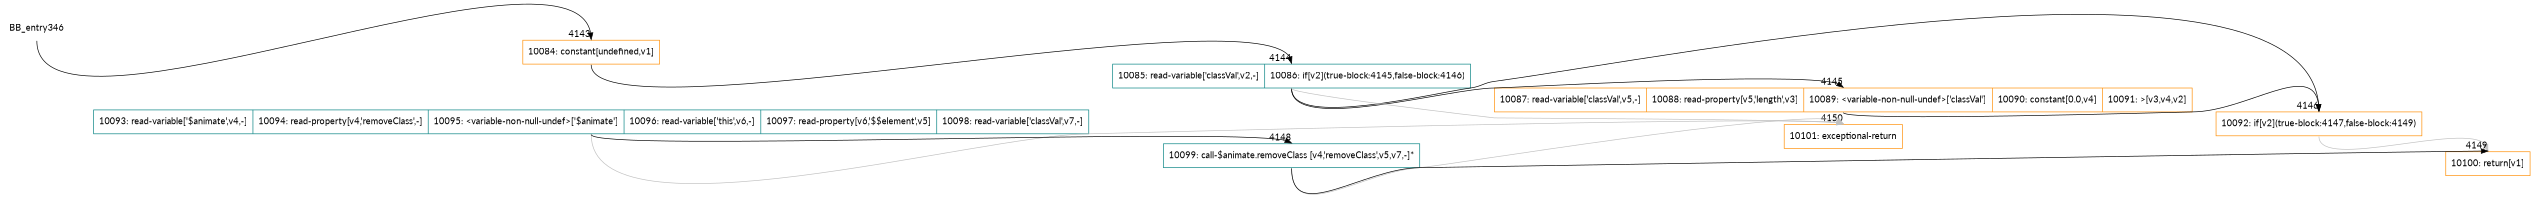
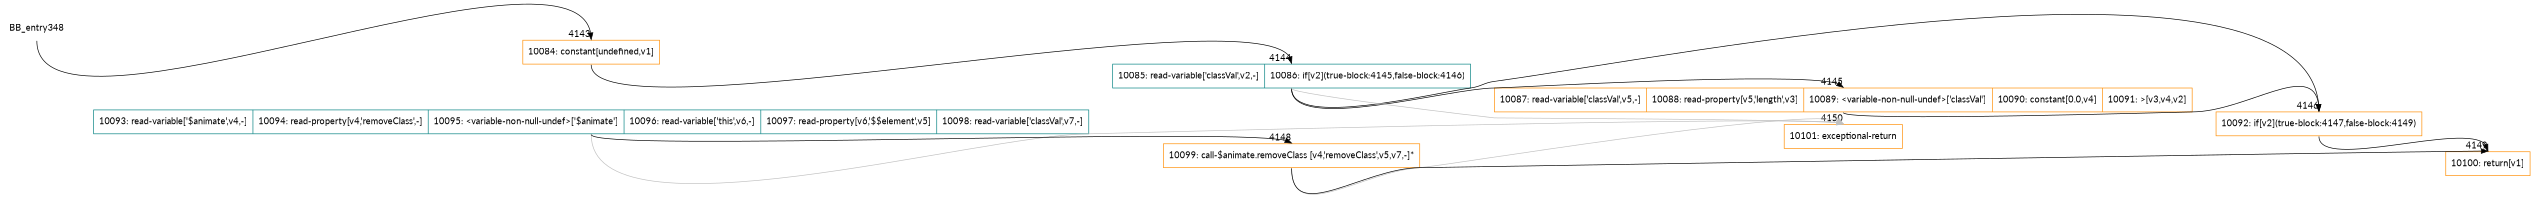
node "BB_entry346": label "BB_entry346" -> "BB_entry348"
edge "10092: if[v2](true-block:4147,false-block:4149)" -> "10100: return[v1]": color gray -> black
node "10099: call-$animate.removeClass [v4,'removeClass',v5,v7,-]*": color teal -> darkorange
